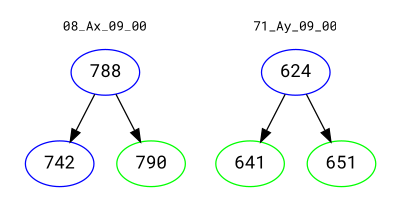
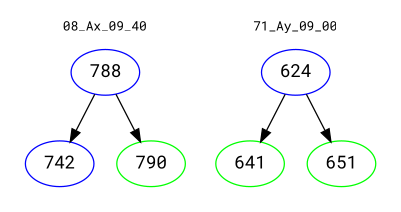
cluster "08_Ax_09_00": label "08_Ax_09_00" -> "08_Ax_09_40"
